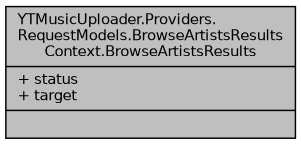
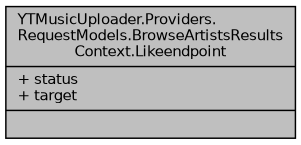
node "YTMusicUploader.Providers.": text "Context.BrowseArtistsResults" -> "Context.Likeendpoint"
